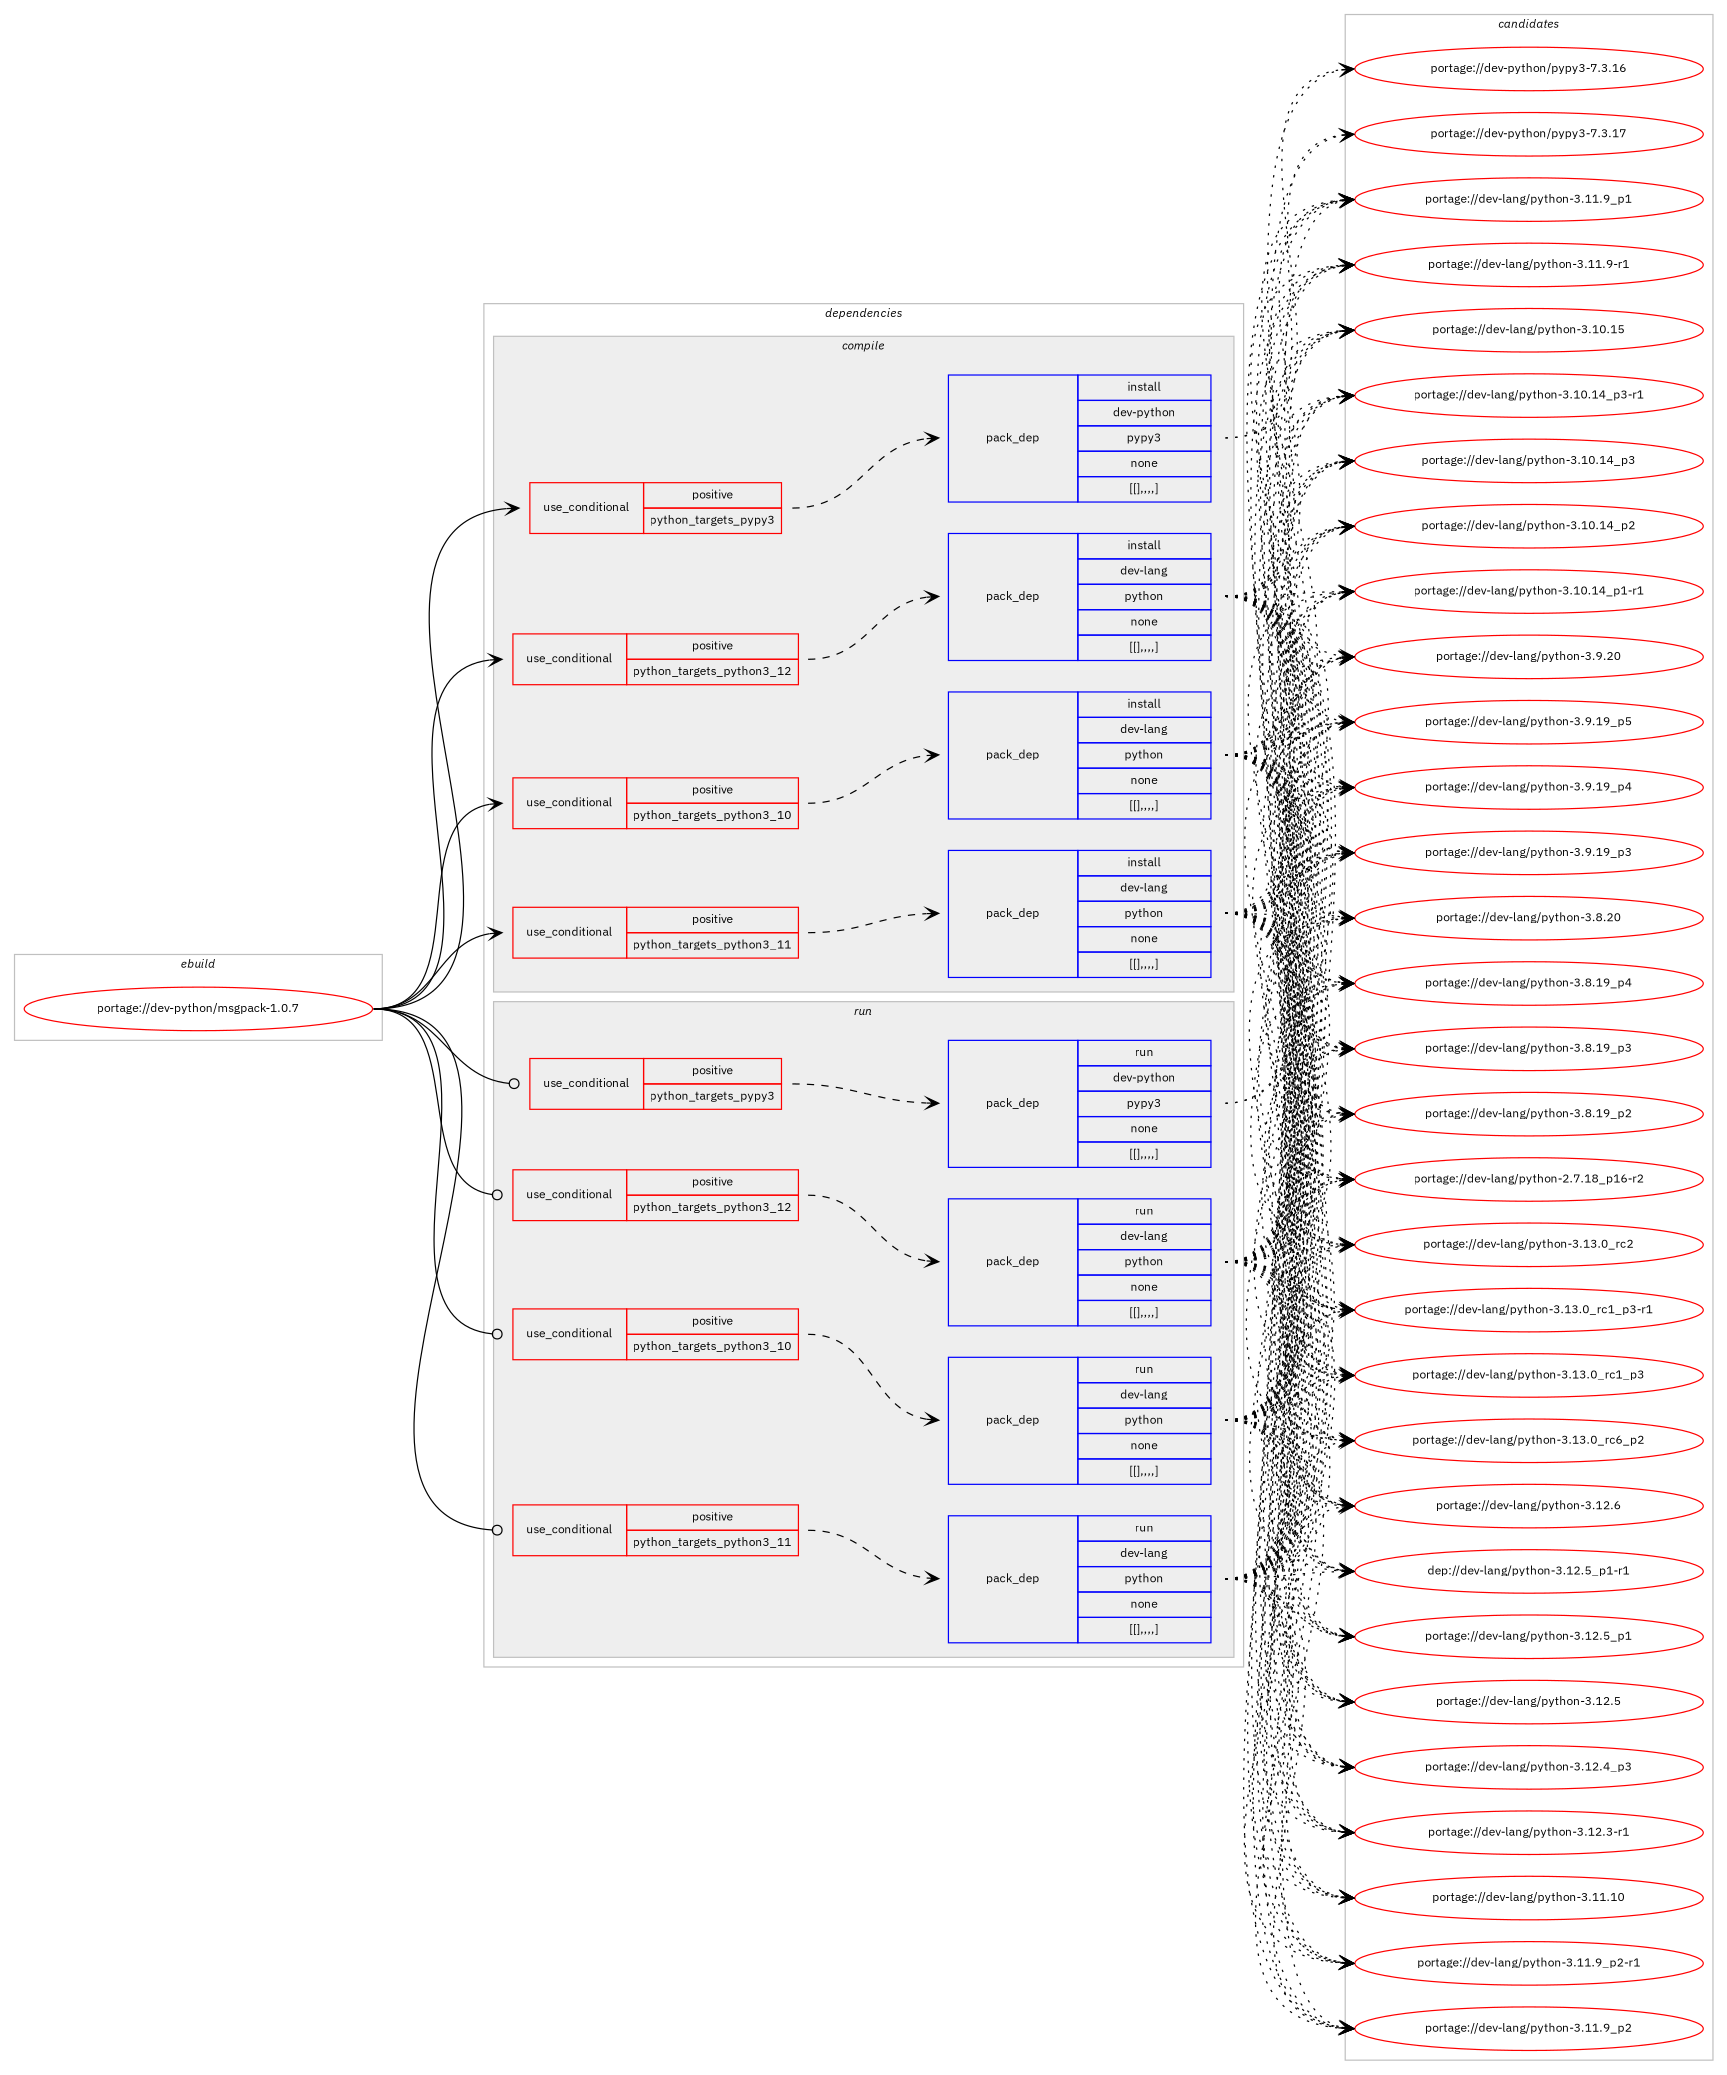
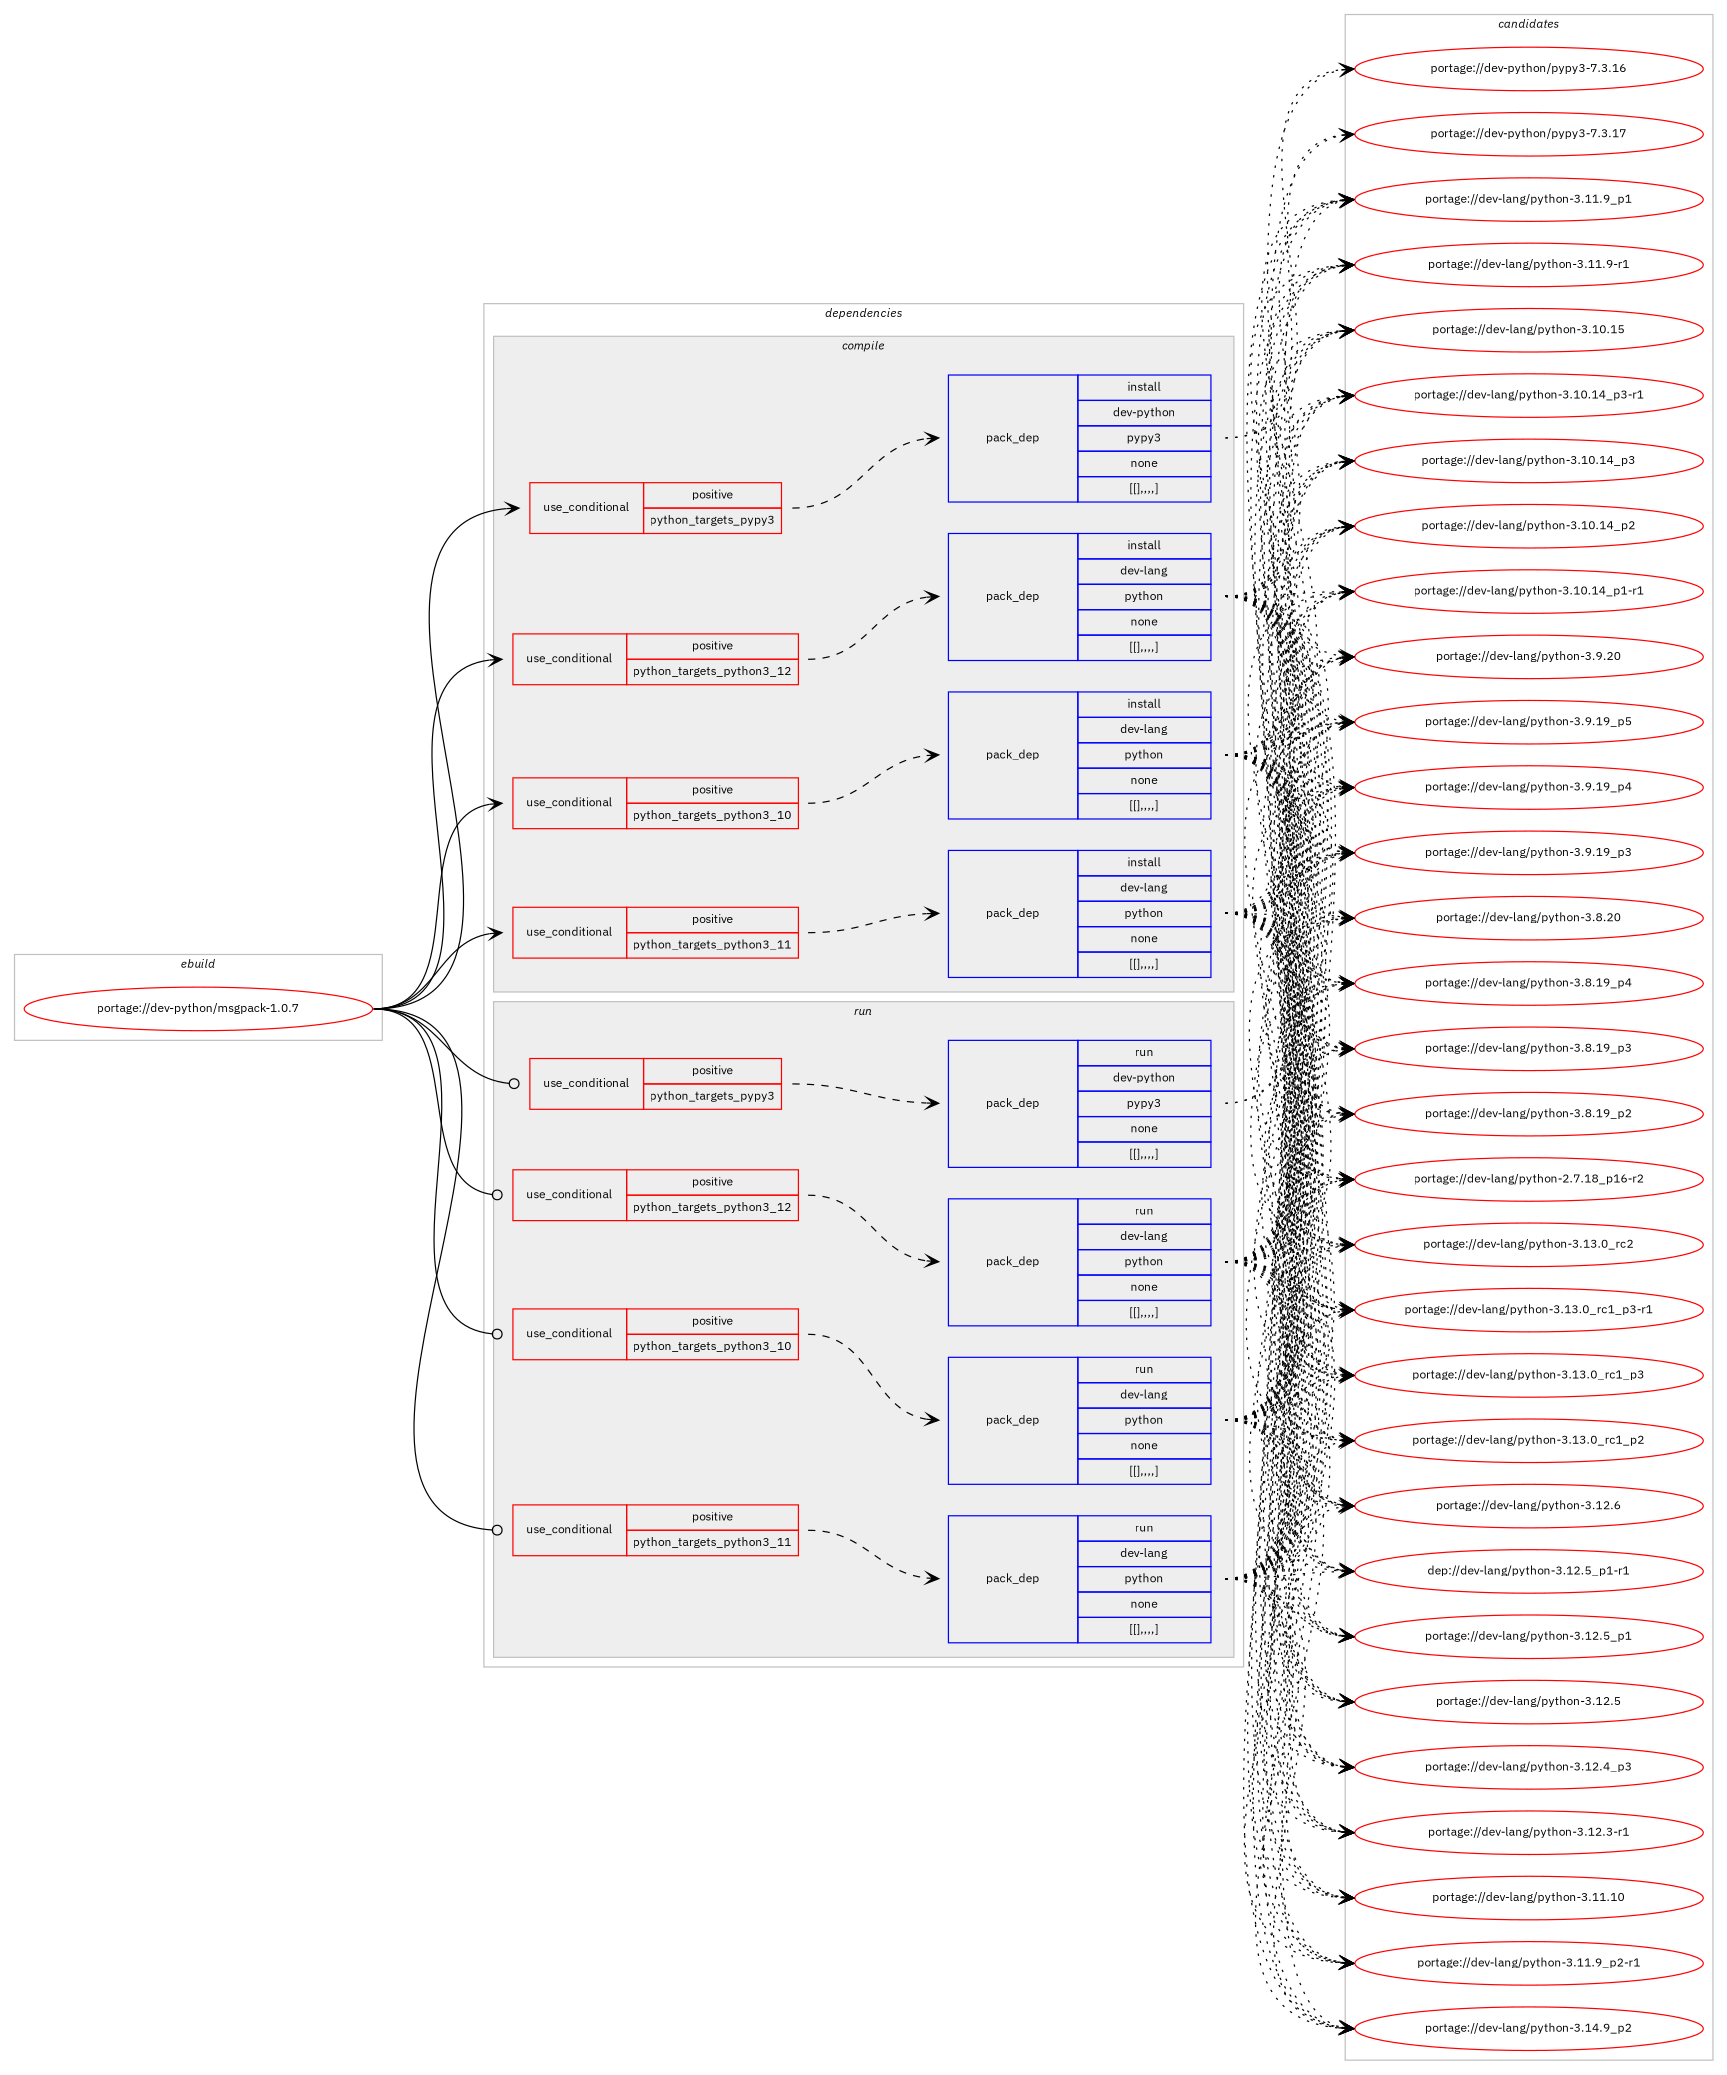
node "portage://dev-lang/python-3.13.0_rc6_p2": label "portage://dev-lang/python-3.13.0_rc6_p2" -> "portage://dev-lang/python-3.13.0_rc1_p2"
node "portage://dev-lang/python-3.11.9_p2": label "portage://dev-lang/python-3.11.9_p2" -> "portage://dev-lang/python-3.14.9_p2"
